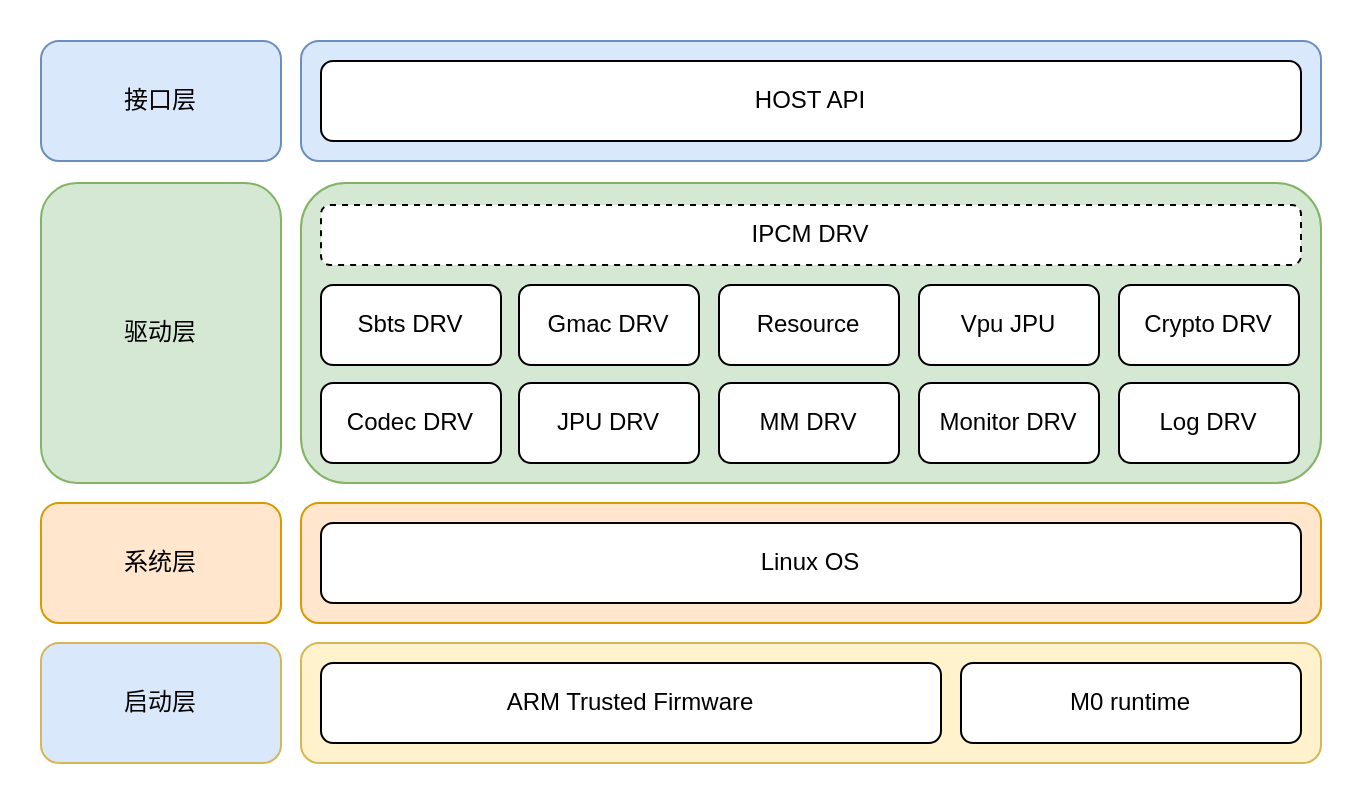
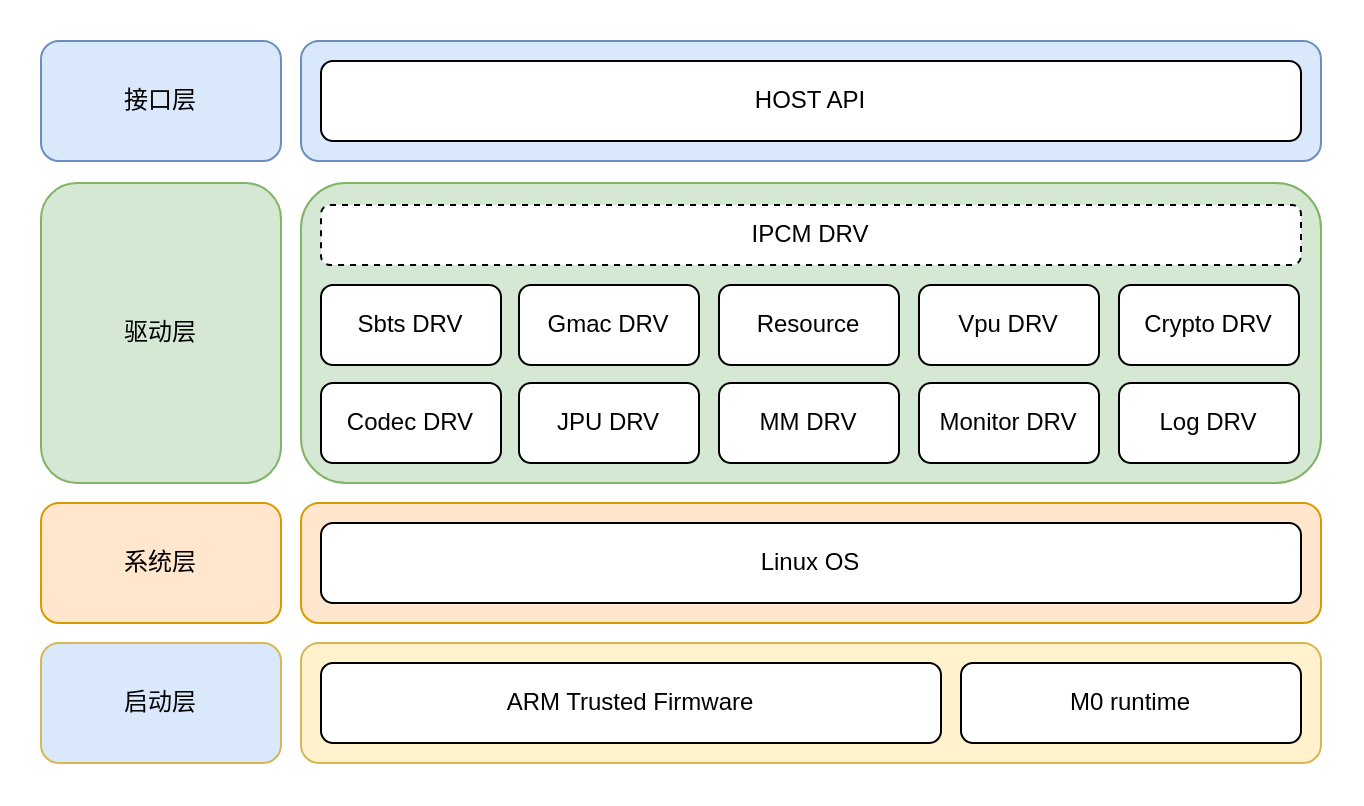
node "Vpu JPU": label "Vpu JPU" -> "Vpu DRV"
